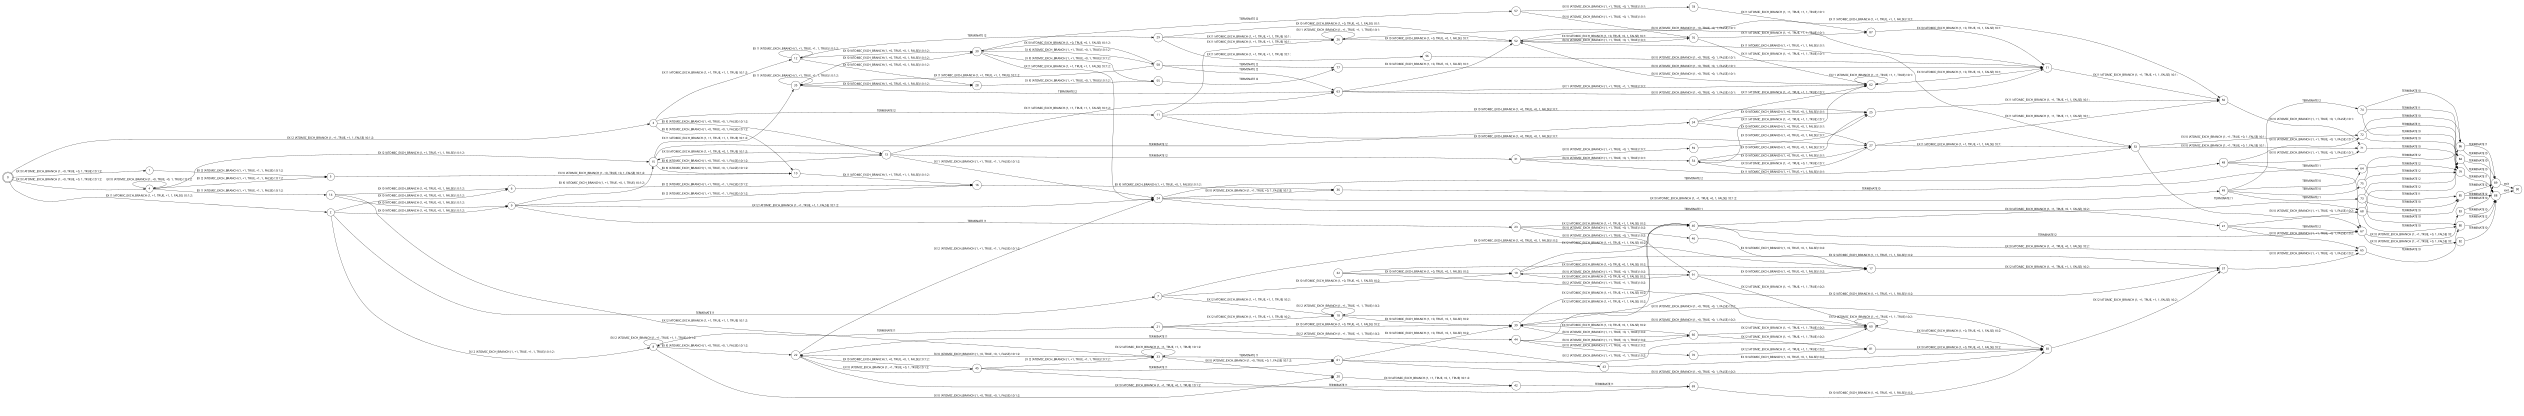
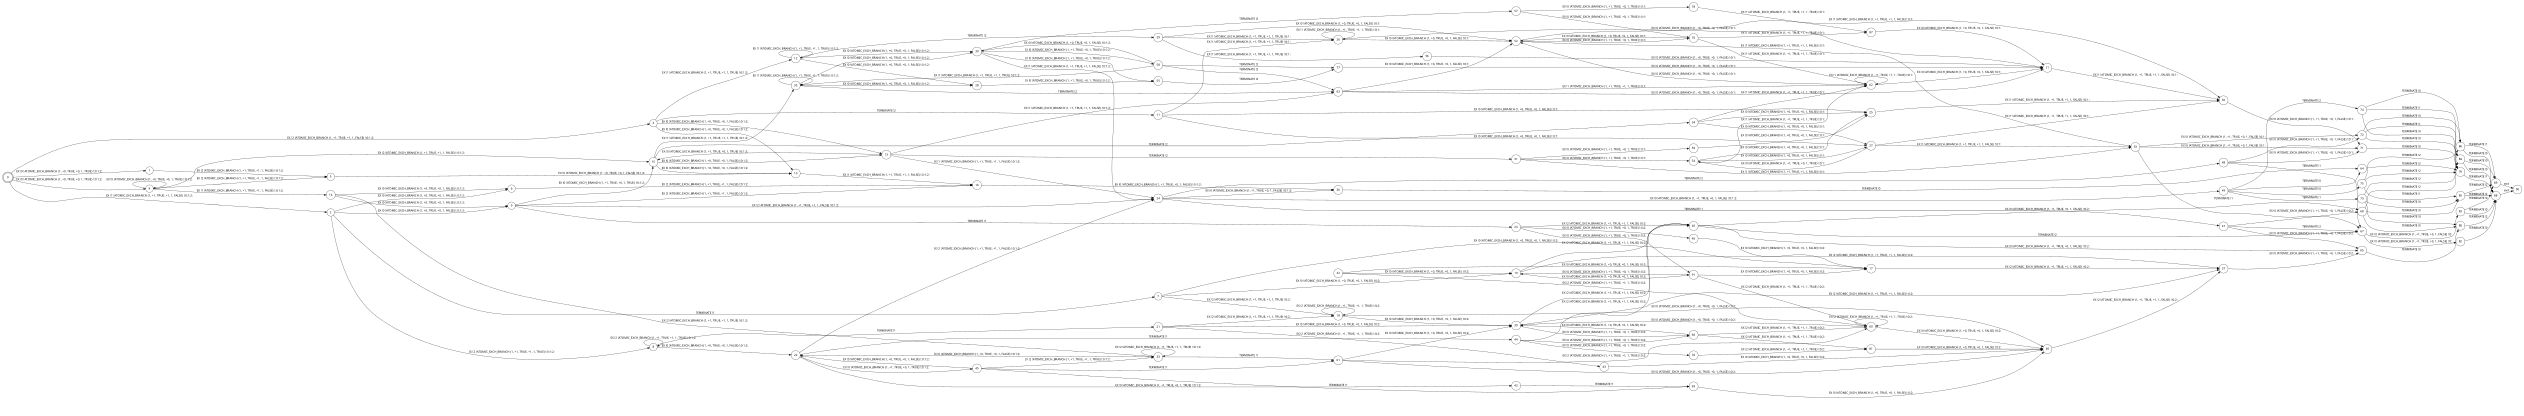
node "20": removed
